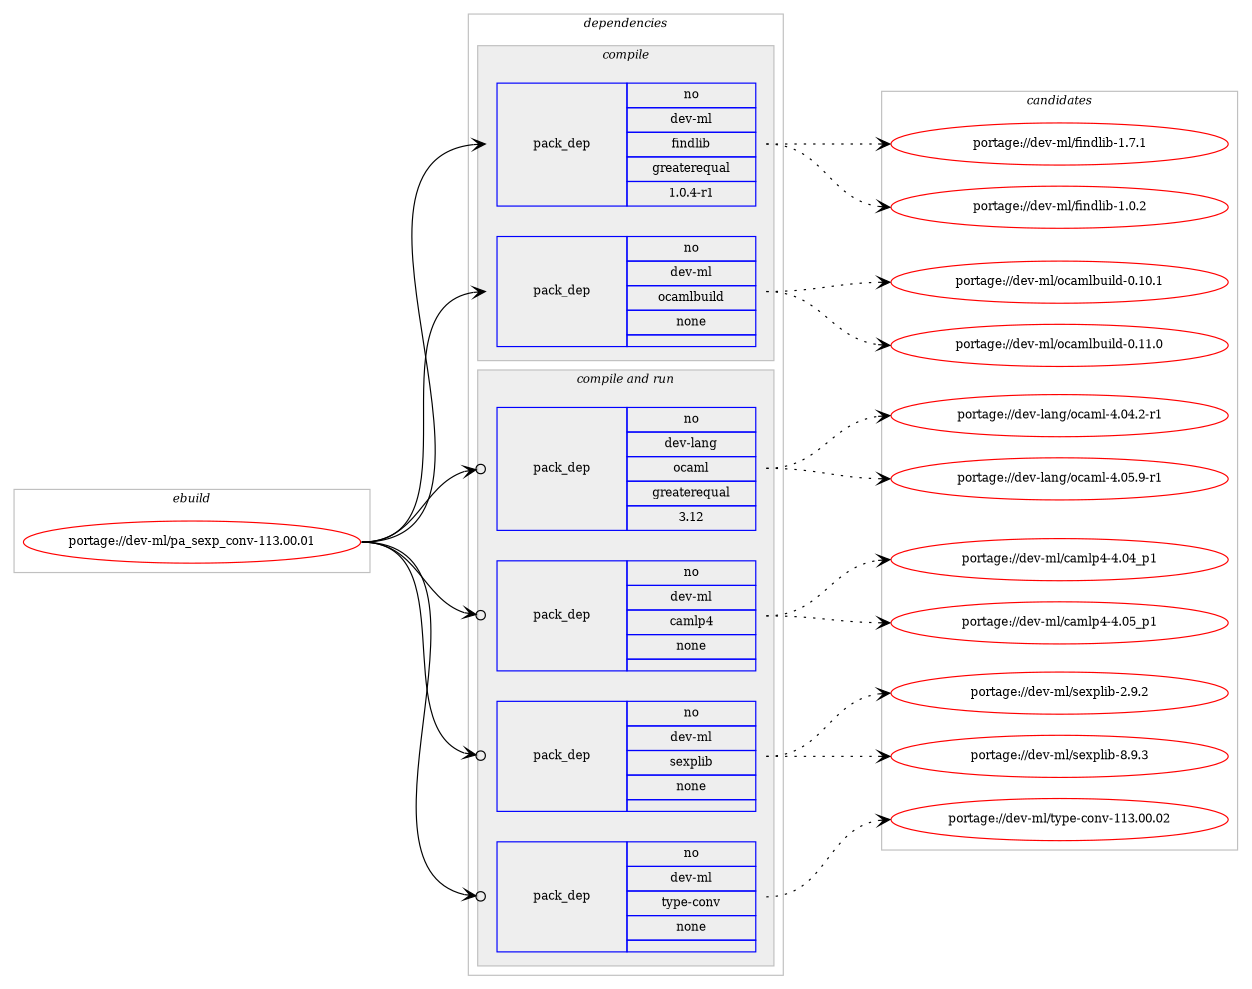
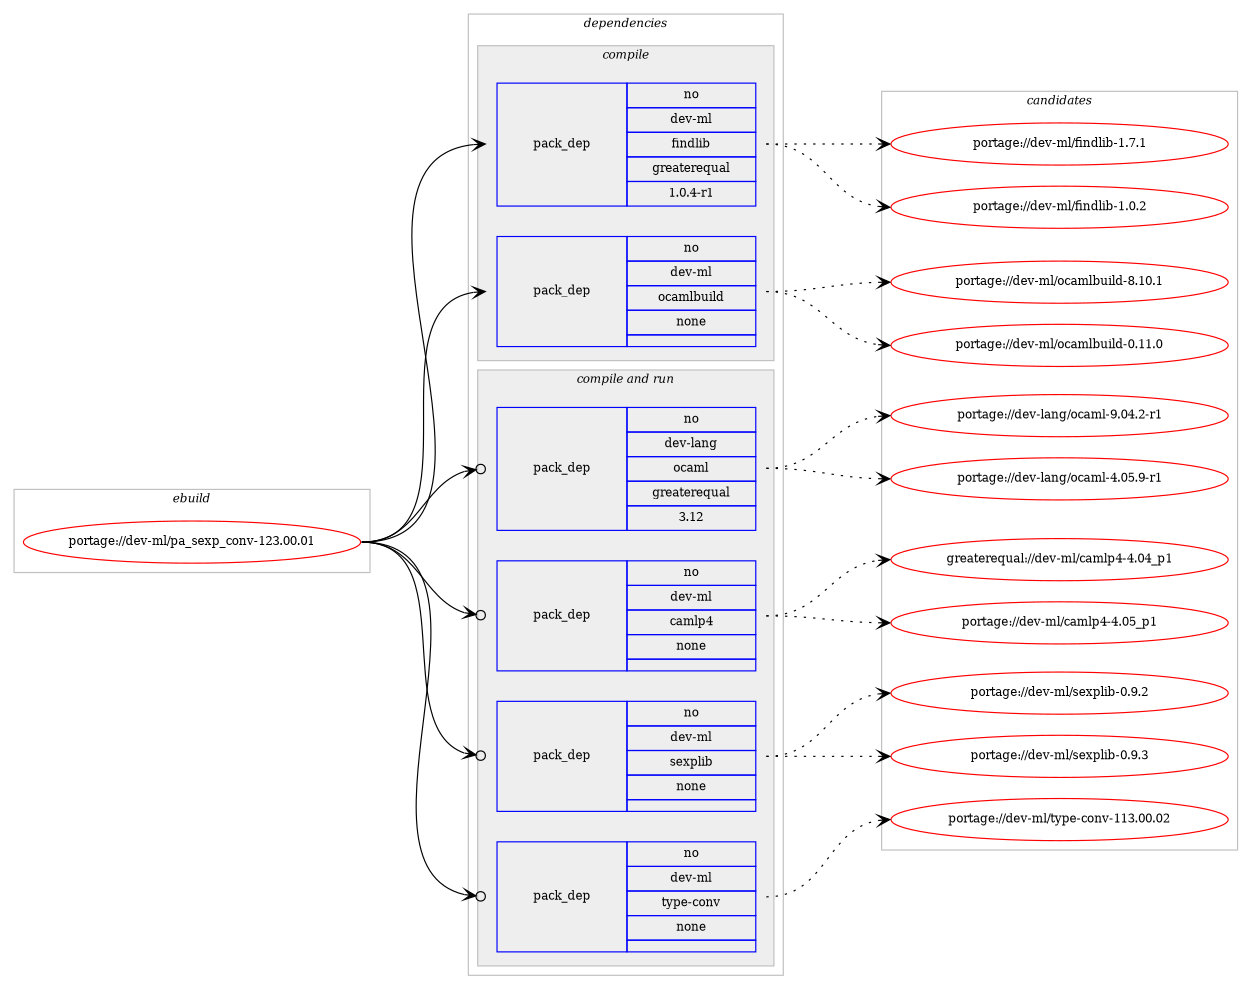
node "portage://dev-ml/ocamlbuild-0.10.1": label "portage://dev-ml/ocamlbuild-0.10.1" -> "portage://dev-ml/ocamlbuild-8.10.1"
node "portage://dev-lang/ocaml-4.04.2-r1": label "portage://dev-lang/ocaml-4.04.2-r1" -> "portage://dev-lang/ocaml-9.04.2-r1"
node "portage://dev-ml/pa_sexp_conv-113.00.01": label "portage://dev-ml/pa_sexp_conv-113.00.01" -> "portage://dev-ml/pa_sexp_conv-123.00.01"
node "portage://dev-ml/camlp4-4.04_p1": label "portage://dev-ml/camlp4-4.04_p1" -> "greaterequal://dev-ml/camlp4-4.04_p1"
node "portage://dev-ml/sexplib-2.9.2": label "portage://dev-ml/sexplib-2.9.2" -> "portage://dev-ml/sexplib-0.9.2"
node "portage://dev-ml/sexplib-8.9.3": label "portage://dev-ml/sexplib-8.9.3" -> "portage://dev-ml/sexplib-0.9.3"
